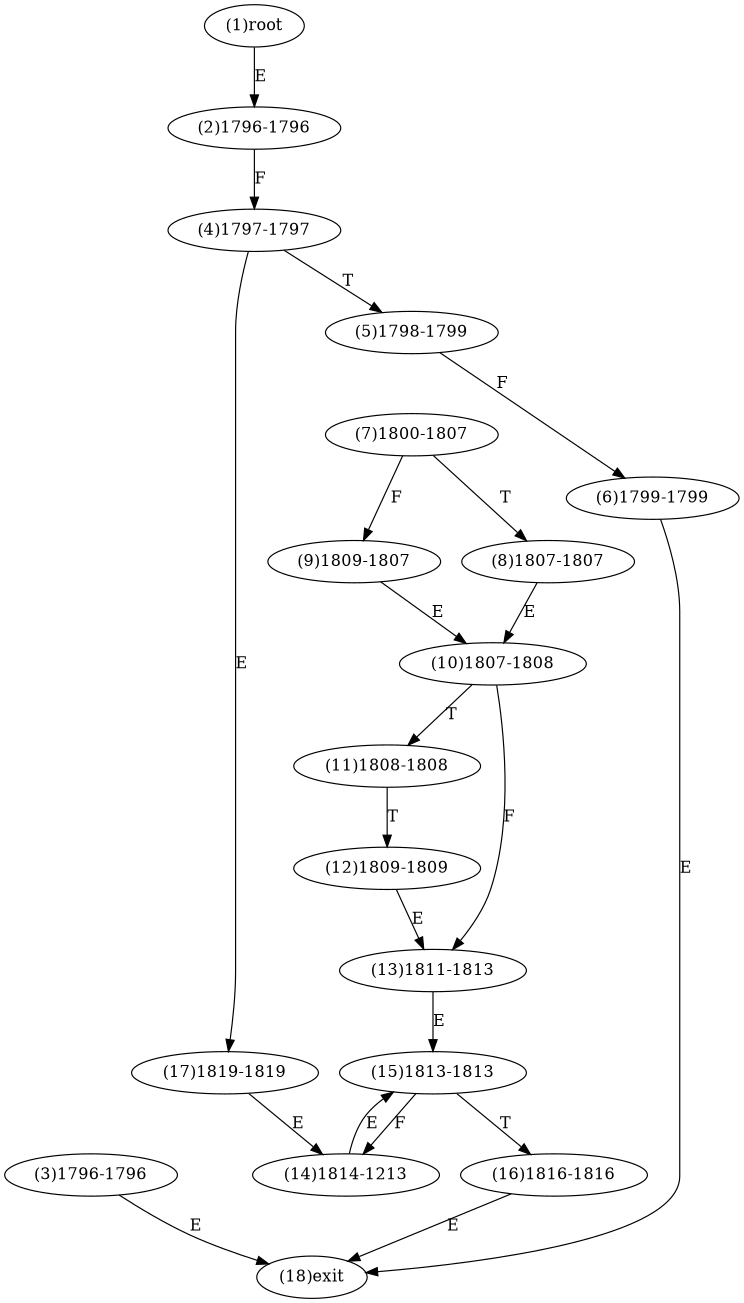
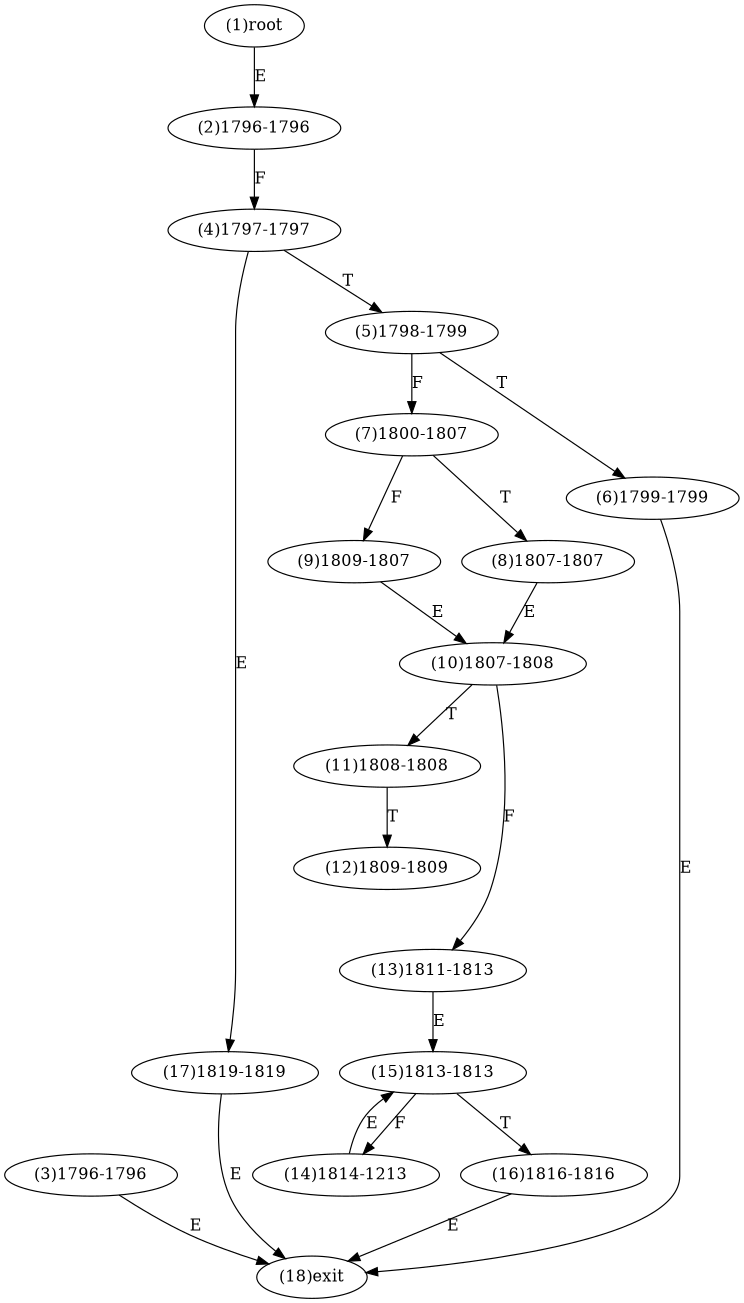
edge "(5)1798-1799" -> "(7)1800-1807": added, label "F"
edge "(5)1798-1799" -> "(6)1799-1799": label "F" -> "T"
edge "(12)1809-1809" -> "(13)1811-1813": removed, label "E"
edge "(17)1819-1819" -> "(14)1814-1213": now "(17)1819-1819" -> "(18)exit"
